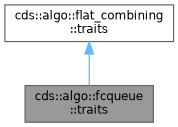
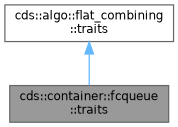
node "cds::algo::fcqueue ::traits": label "cds::algo::fcqueue ::traits" -> "cds::container::fcqueue ::traits"
